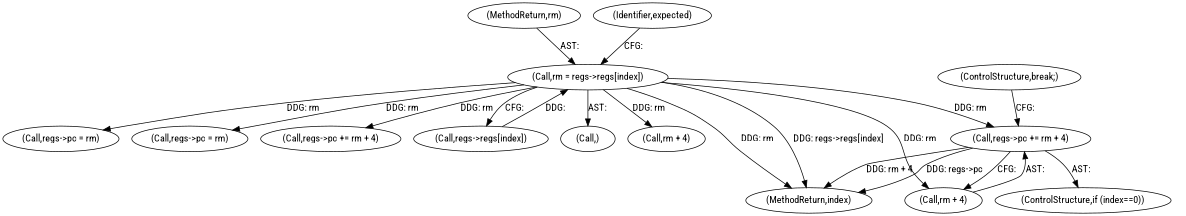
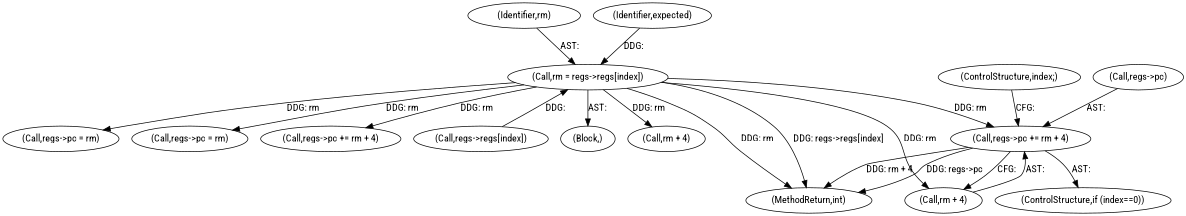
node "(MethodReturn,rm)": label "(MethodReturn,rm)" -> "(Identifier,rm)"
edge "(Identifier,expected)" -> "(Call,rm = regs->regs[index])": label "CFG: " -> "DDG: "
node "(ControlStructure,break;)": label "(ControlStructure,break;)" -> "(ControlStructure,index;)"
node "(Call,regs->pc)": added
edge "(Call,rm = regs->regs[index])" -> "(Call,regs->regs[index])": removed, label "CFG:"
node "(Call,)": label "(Call,)" -> "(Block,)"
node "(MethodReturn,index)": label "(MethodReturn,index)" -> "(MethodReturn,int)"
